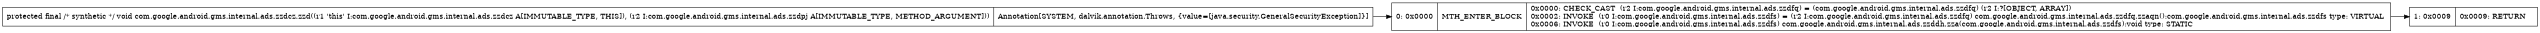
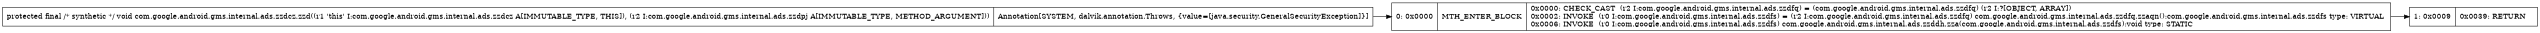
node "1: 0x0009": text "0x0009: RETURN" -> "0x0039: RETURN"
